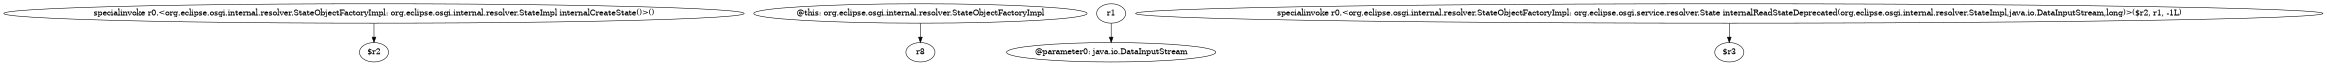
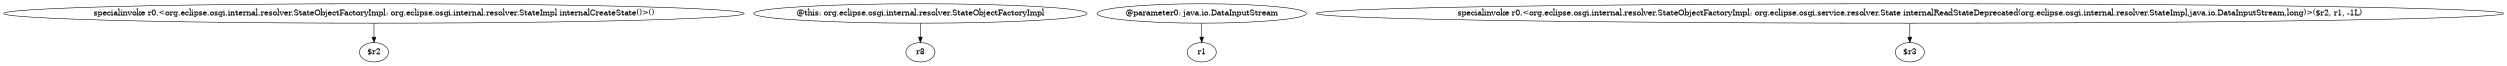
edge "r1" -> "@parameter0: java.io.DataInputStream": reversed
